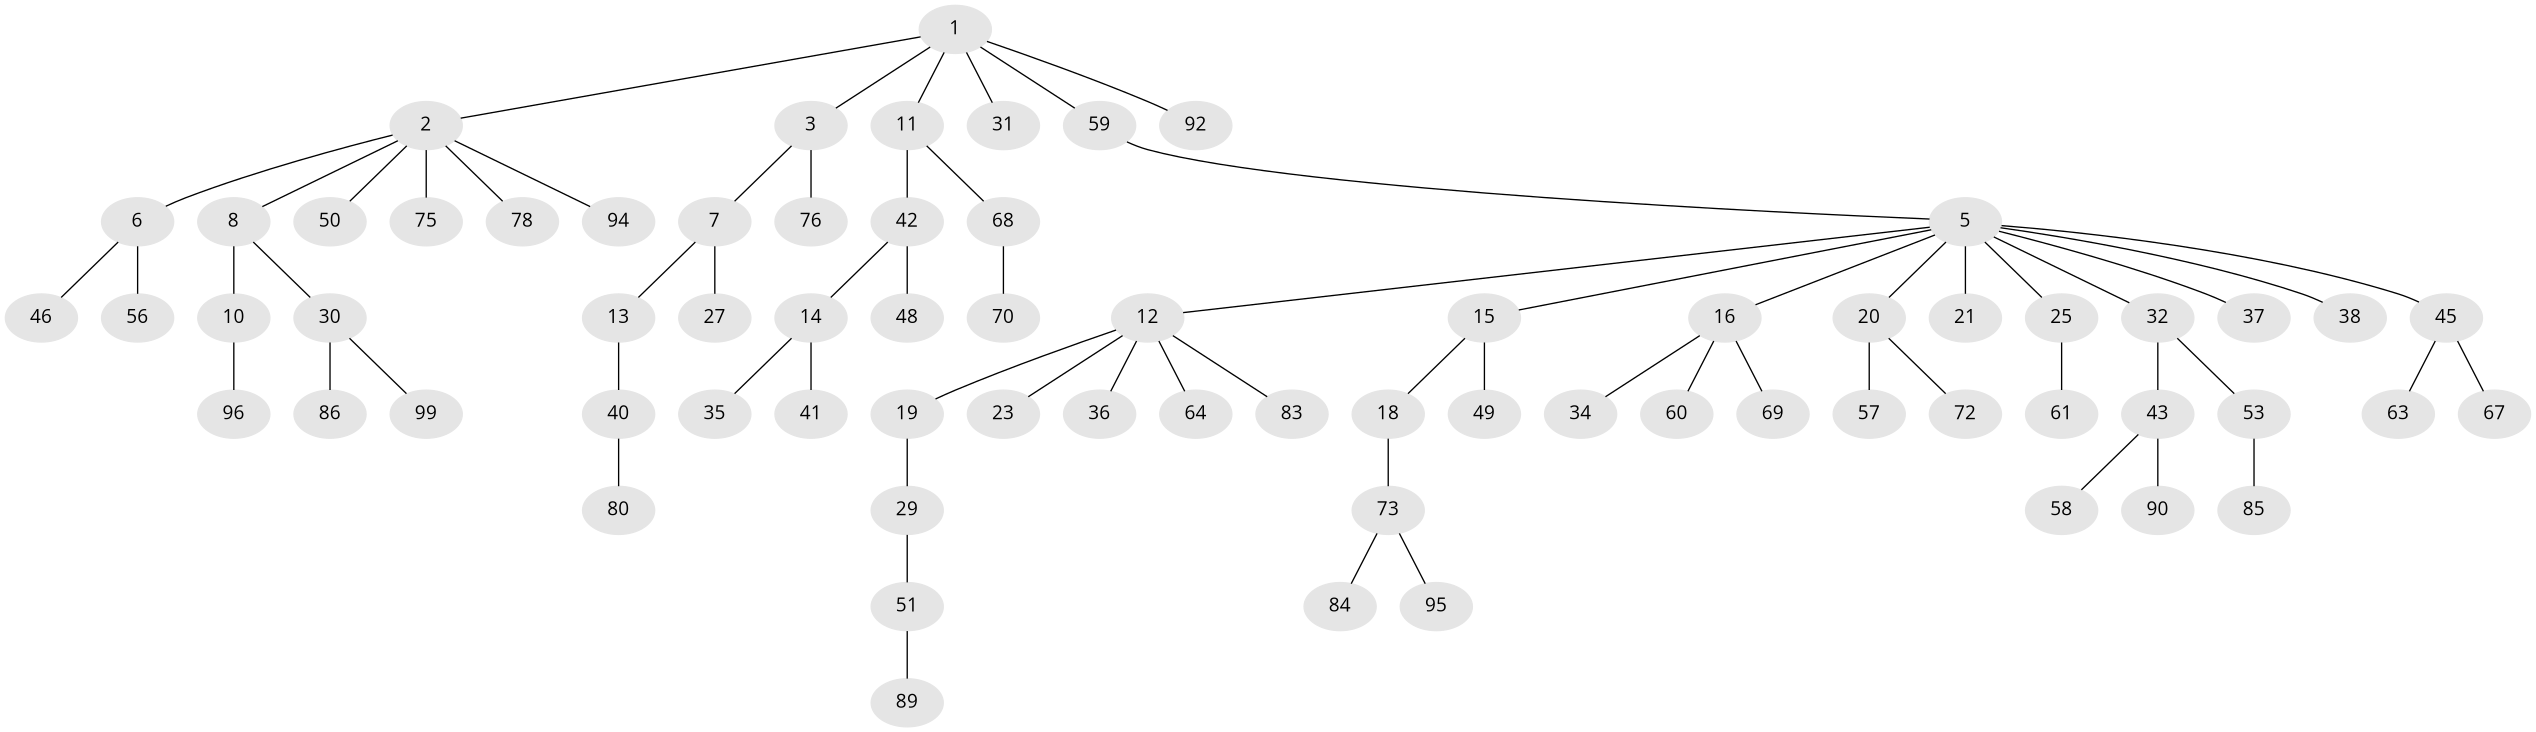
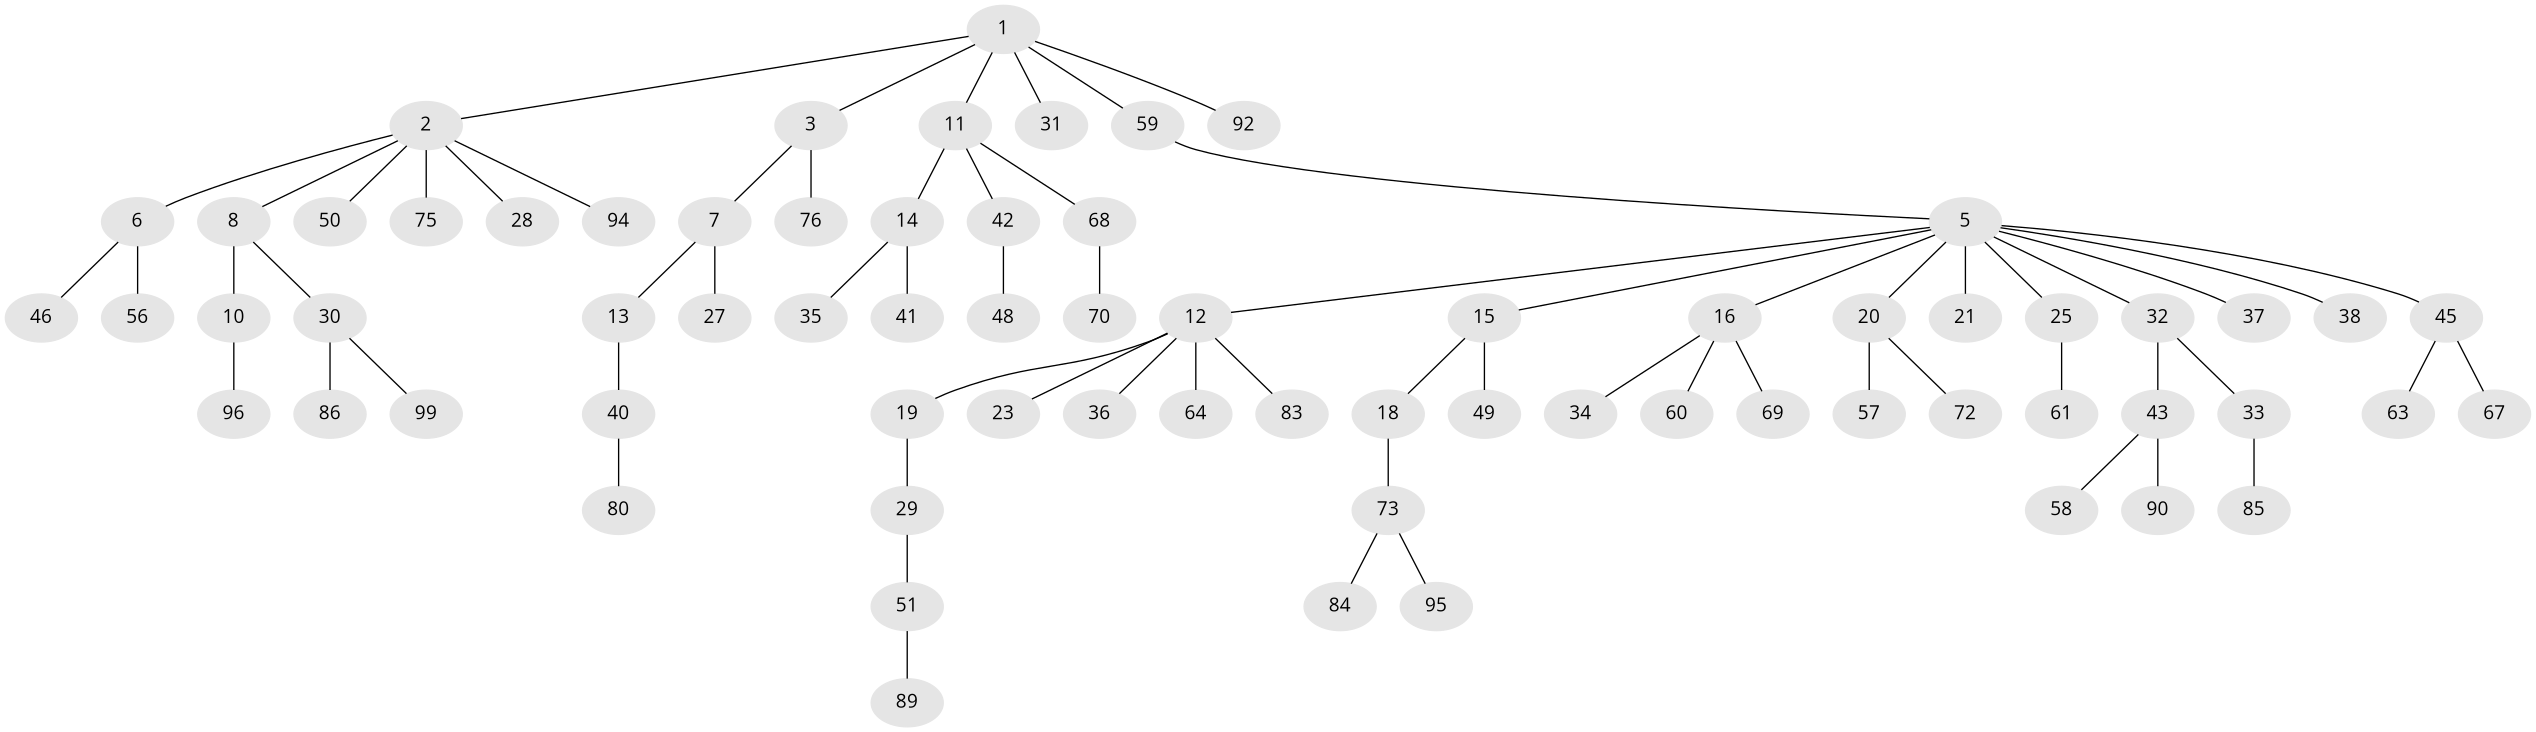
node "78": label "78" -> "28"
edge "42" -- "14": now "11" -- "14"
node "53": label "53" -> "33"
